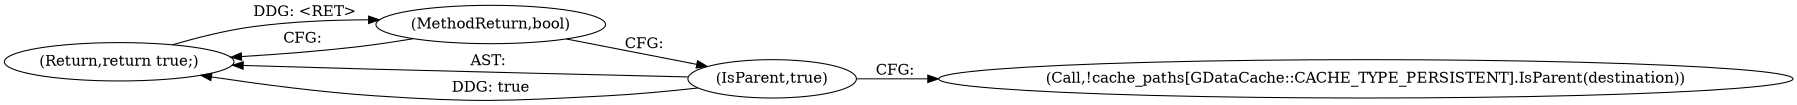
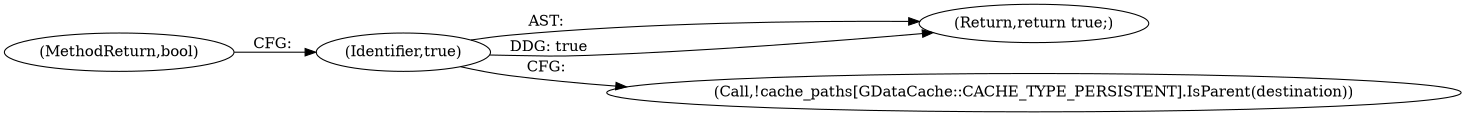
edge "(Return,return true;)" -> "(MethodReturn,bool)": removed, label "DDG: <RET>"
edge "(MethodReturn,bool)" -> "(Return,return true;)": removed, label "CFG:"
node "(IsParent,true)": label "(IsParent,true)" -> "(Identifier,true)"
